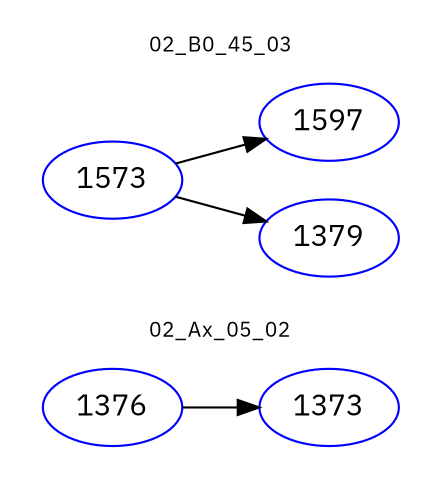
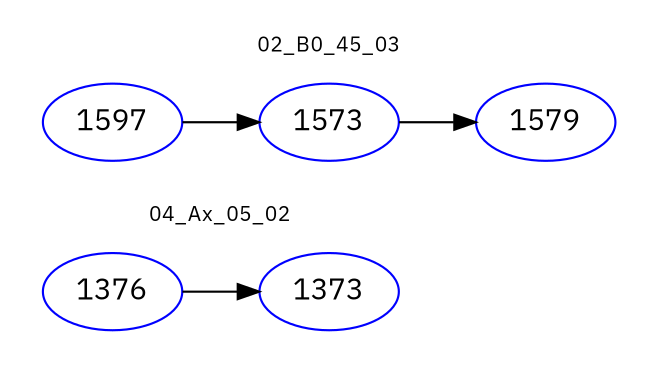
edge "1573" -> "1597": reversed
node "1379": label "1379" -> "1579"
cluster "02_Ax_05_02": label "02_Ax_05_02" -> "04_Ax_05_02"
